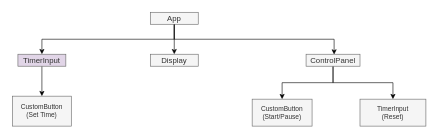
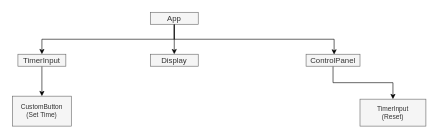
node "TimerInput": fillcolor #e1d5e7 -> #f5f5f5
edge "ControlPanel" -> "CustomButton (Start/Pause)": removed
node "CustomButton (Start/Pause)": removed
